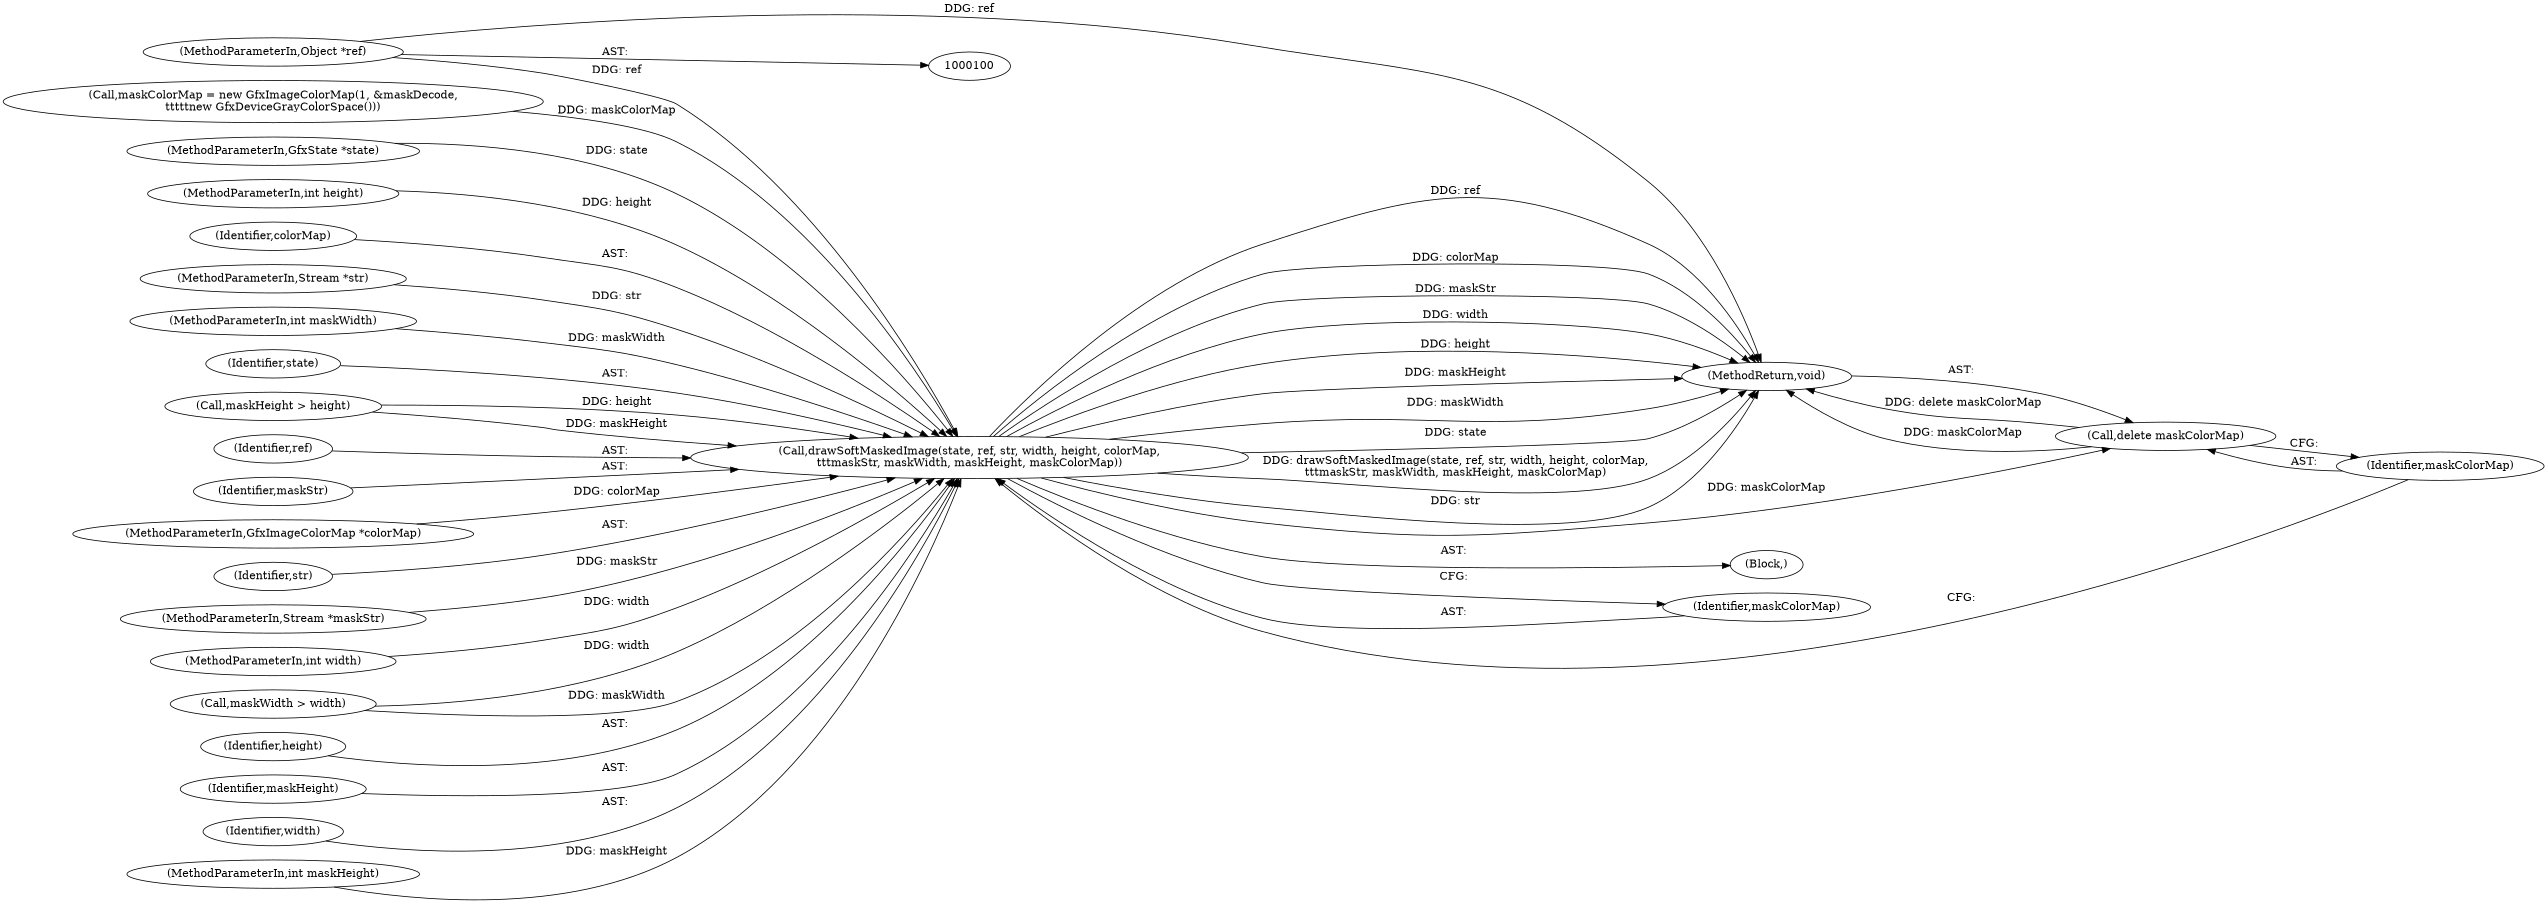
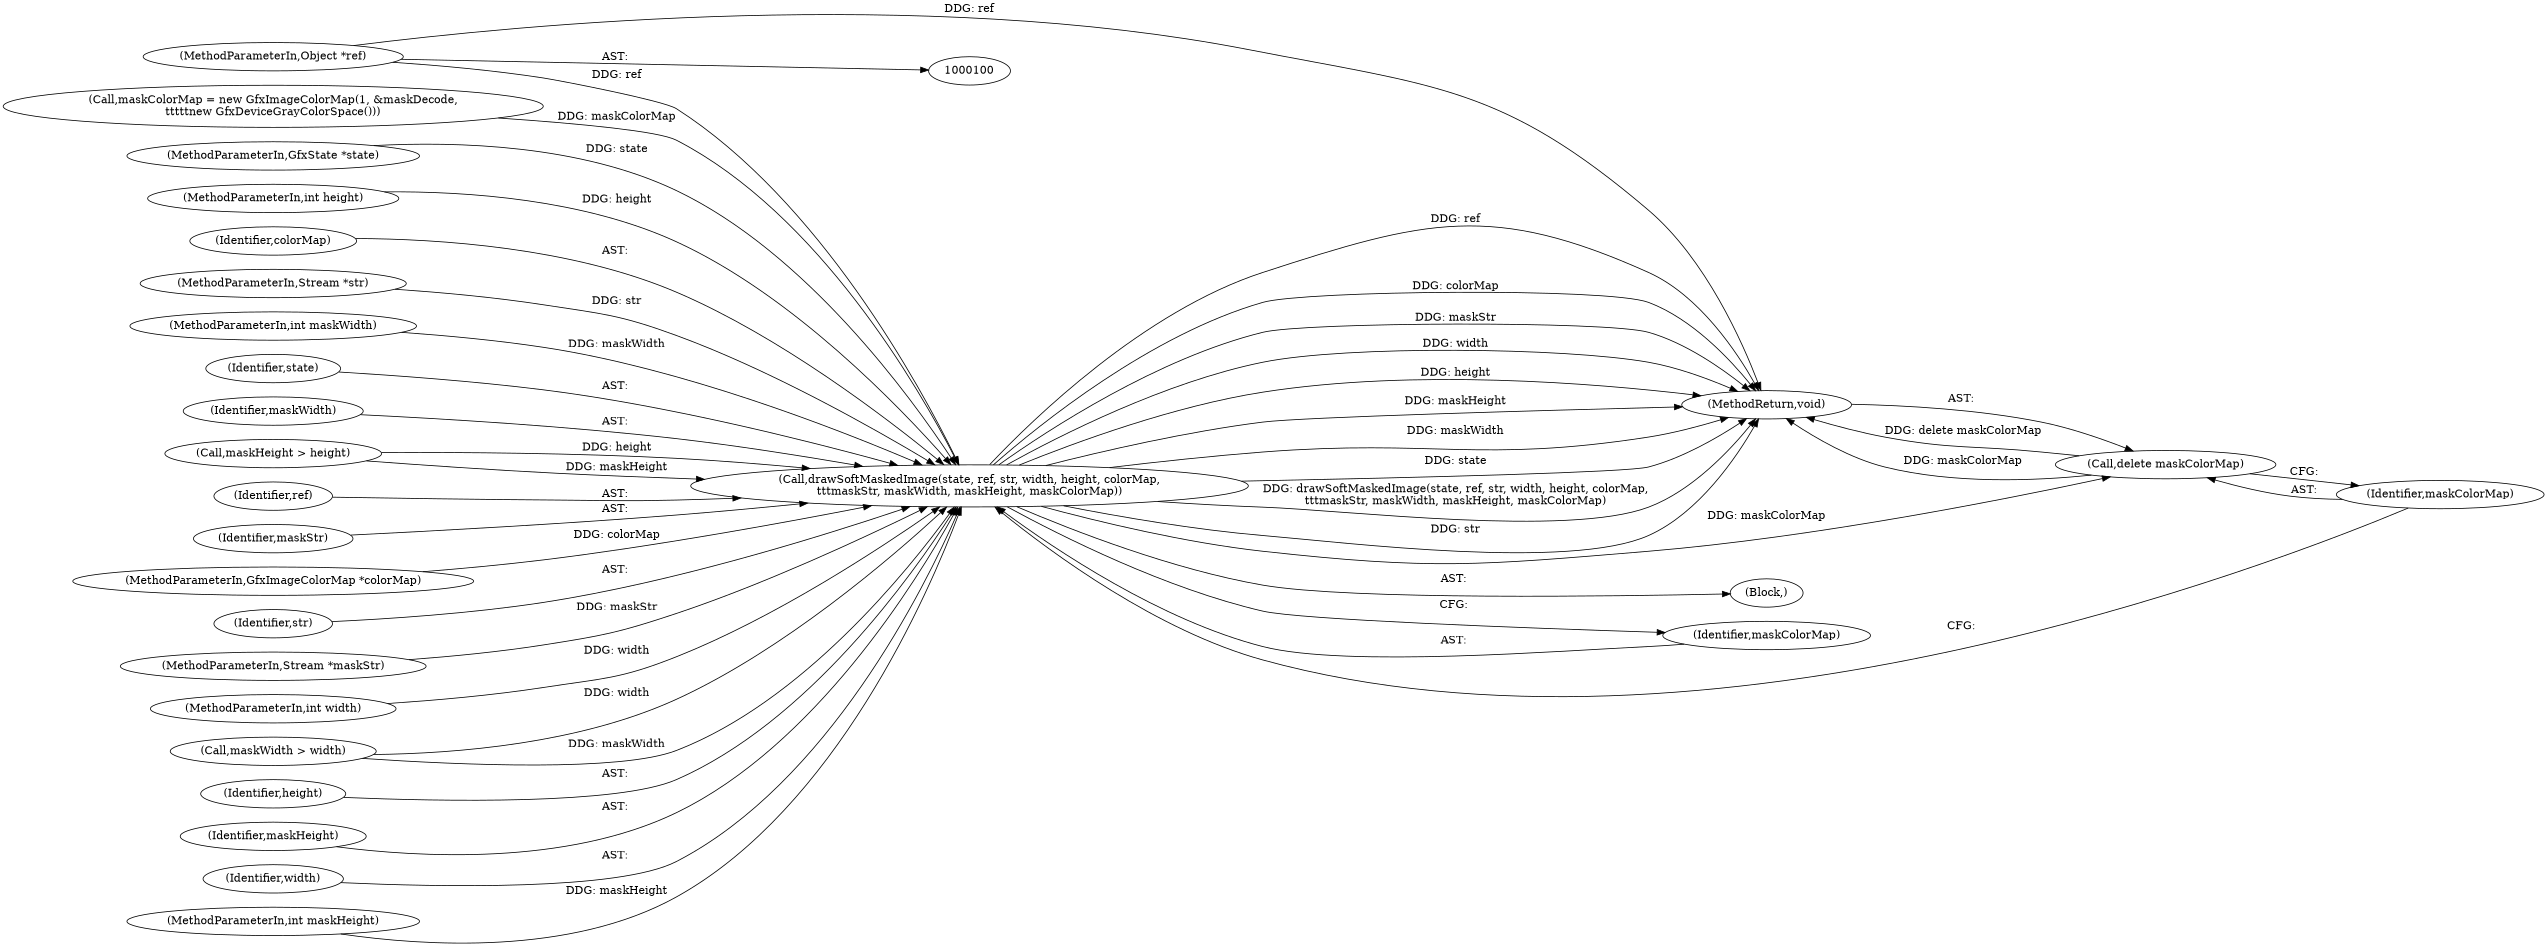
node "(Identifier,maskWidth)": added
